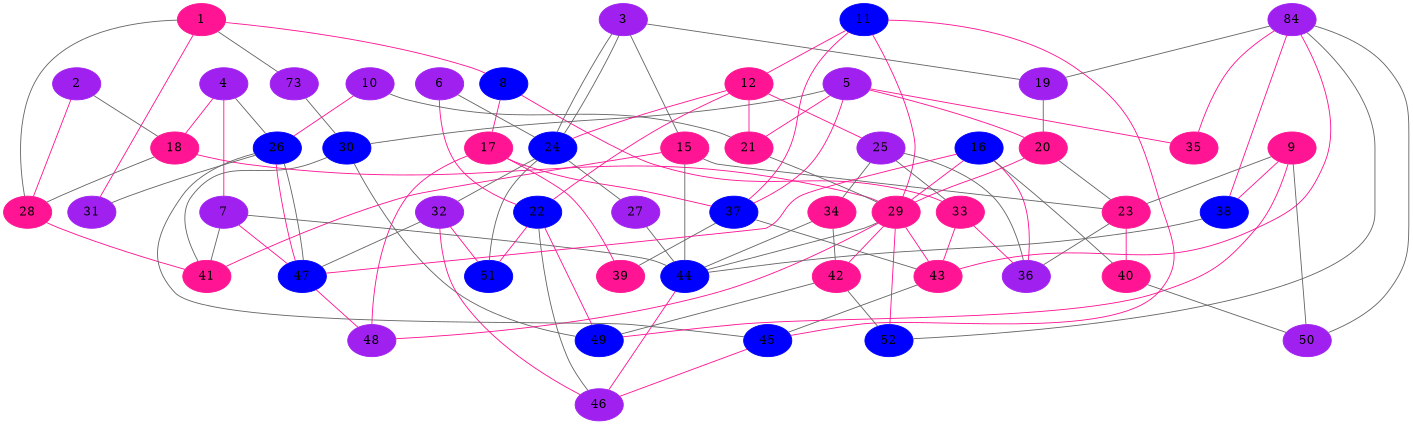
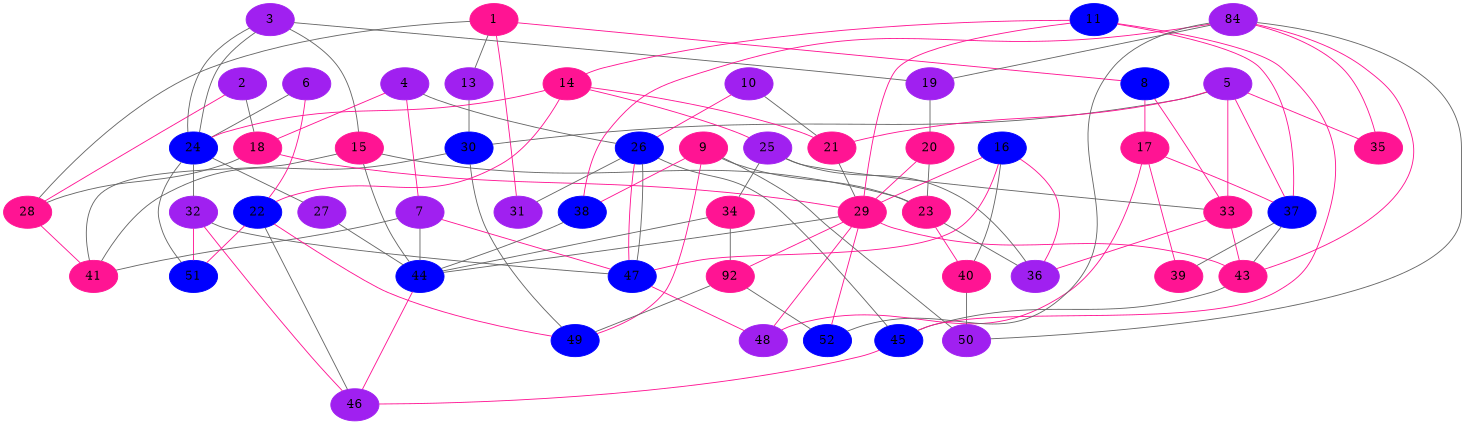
node "73": label "73" -> "13"
node "12": label "12" -> "14"
edge "5" -- "20": now "5" -- "33"
edge "15" -- "41": color deeppink -> gray40
node "42": label "42" -> "92"
